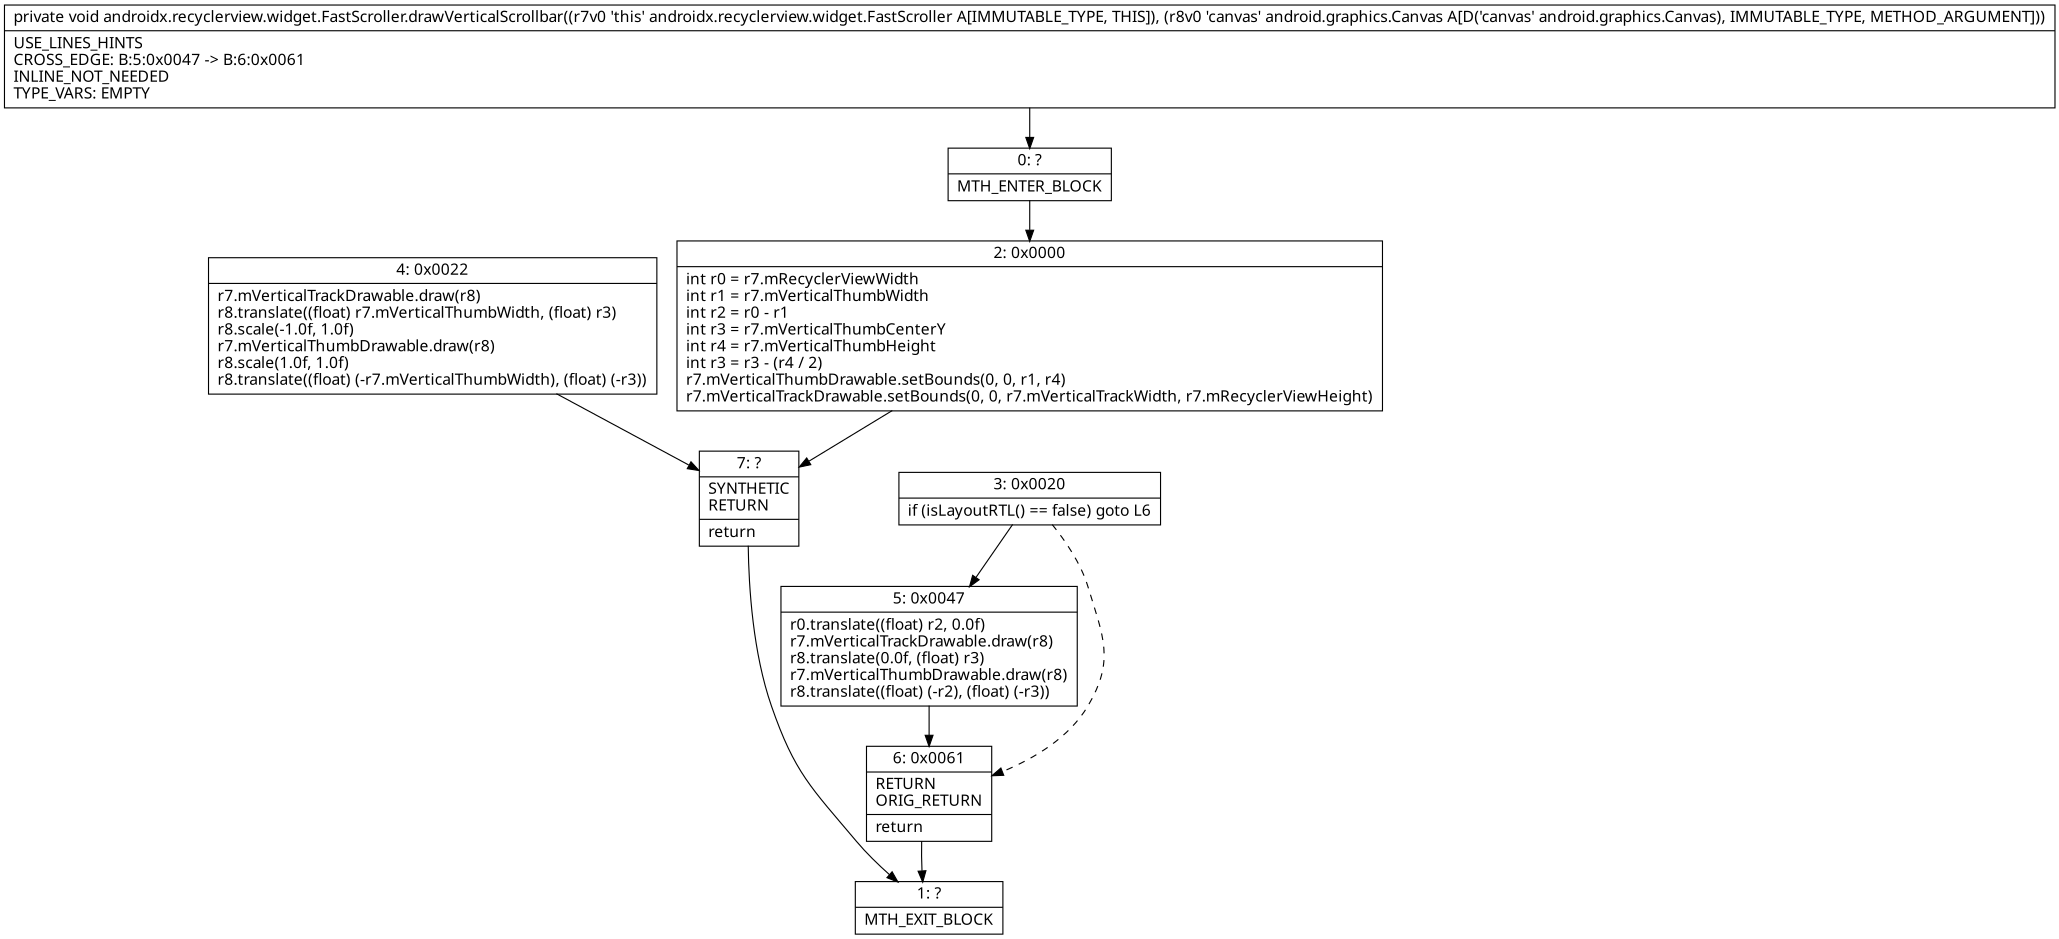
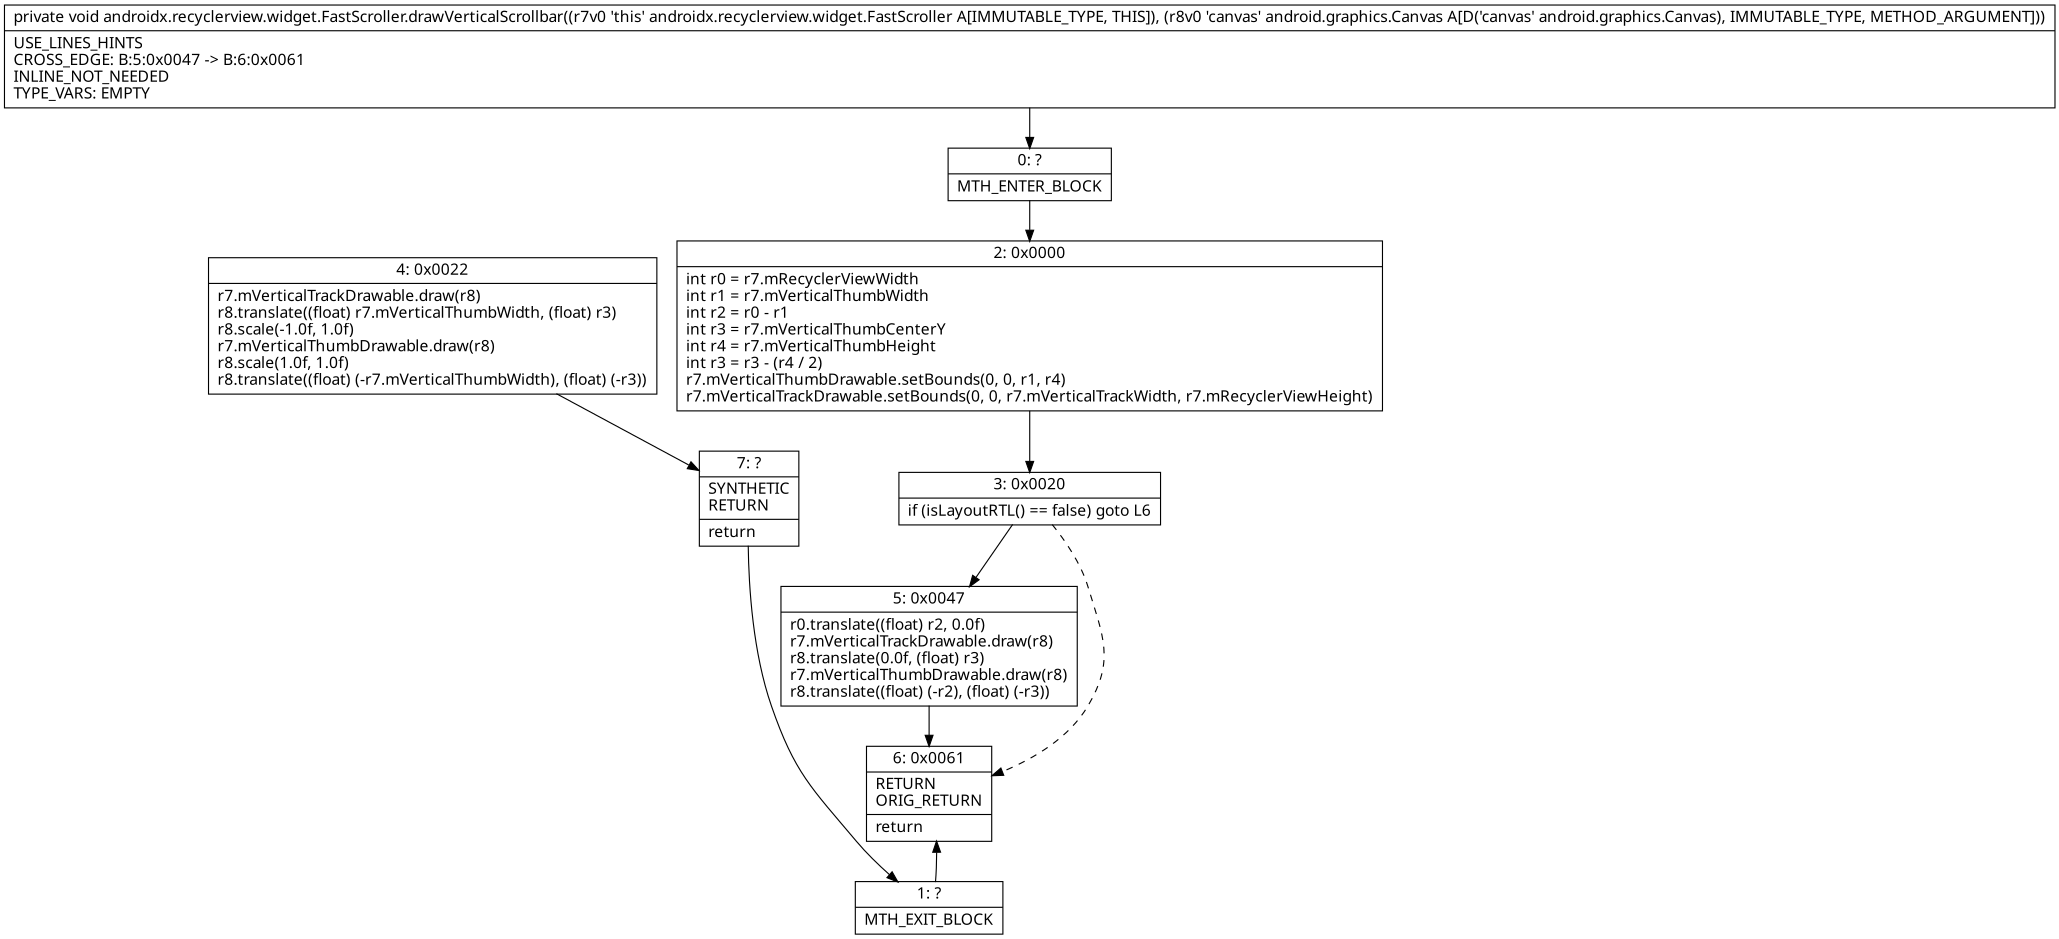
edge "2: 0x0000" -> "7: ?": now "2: 0x0000" -> "3: 0x0020"
edge "6: 0x0061" -> "1: ?": reversed
